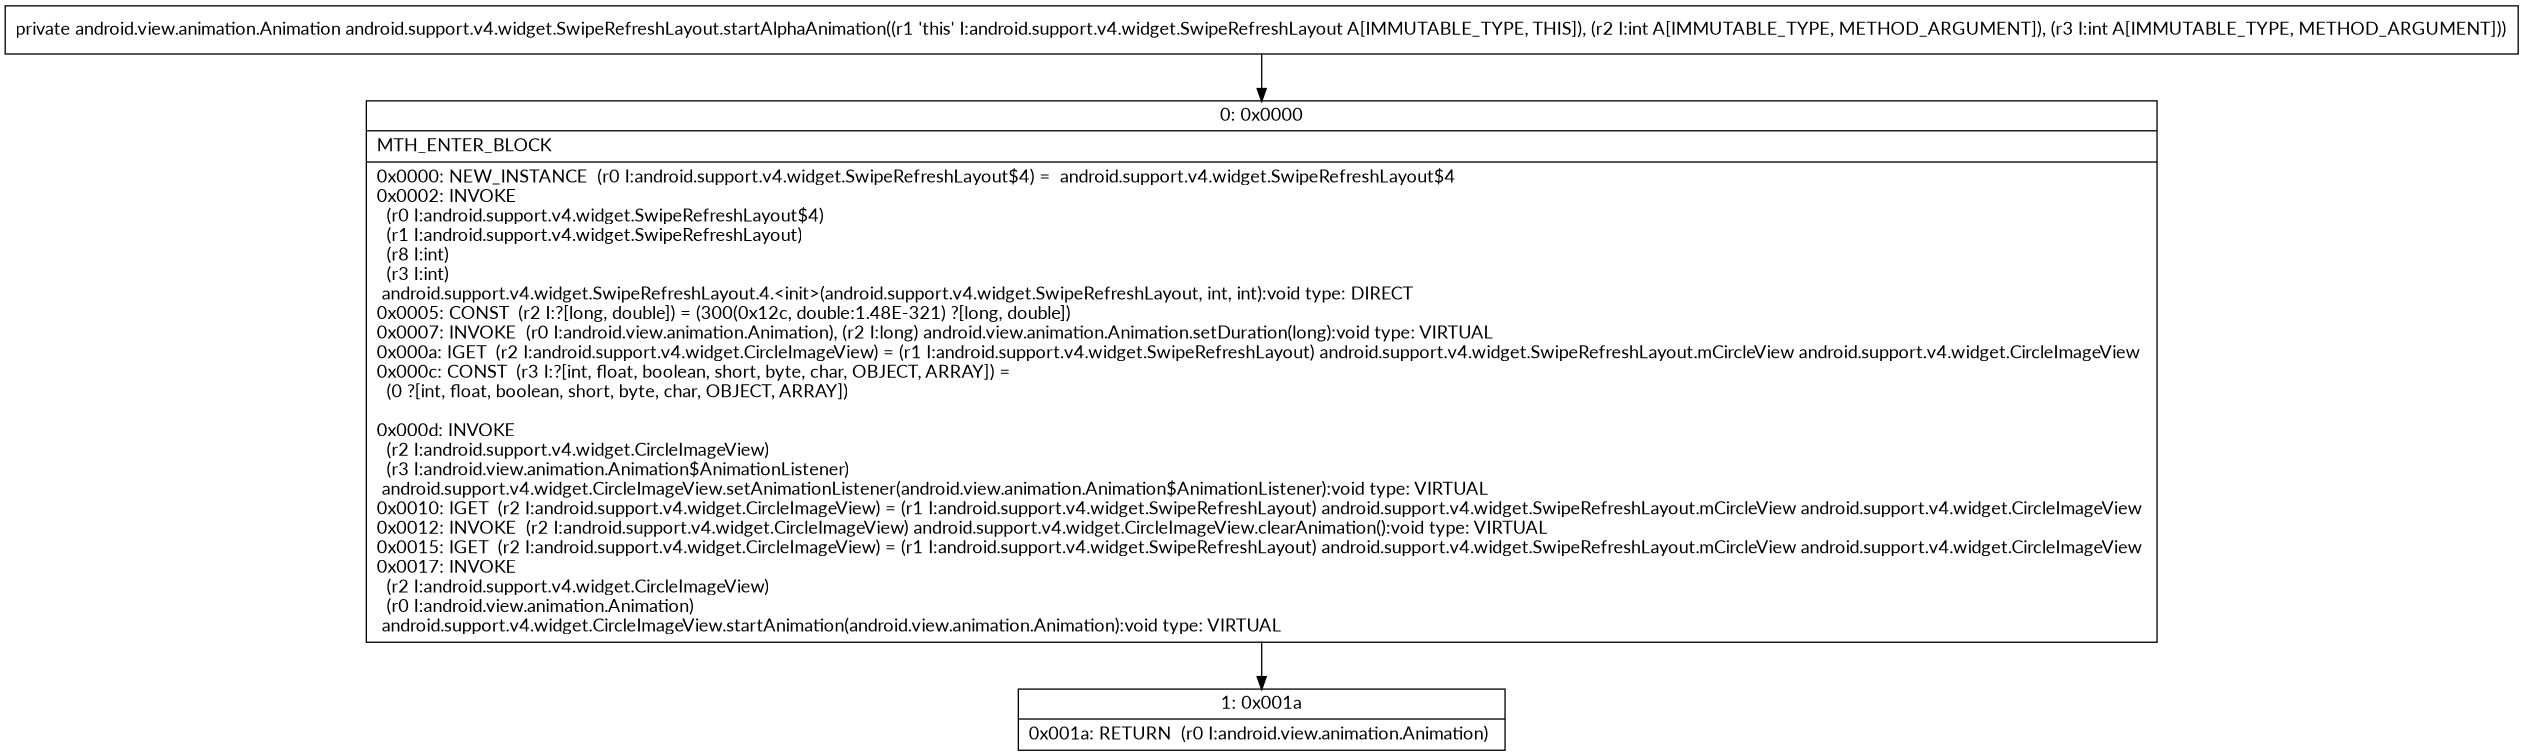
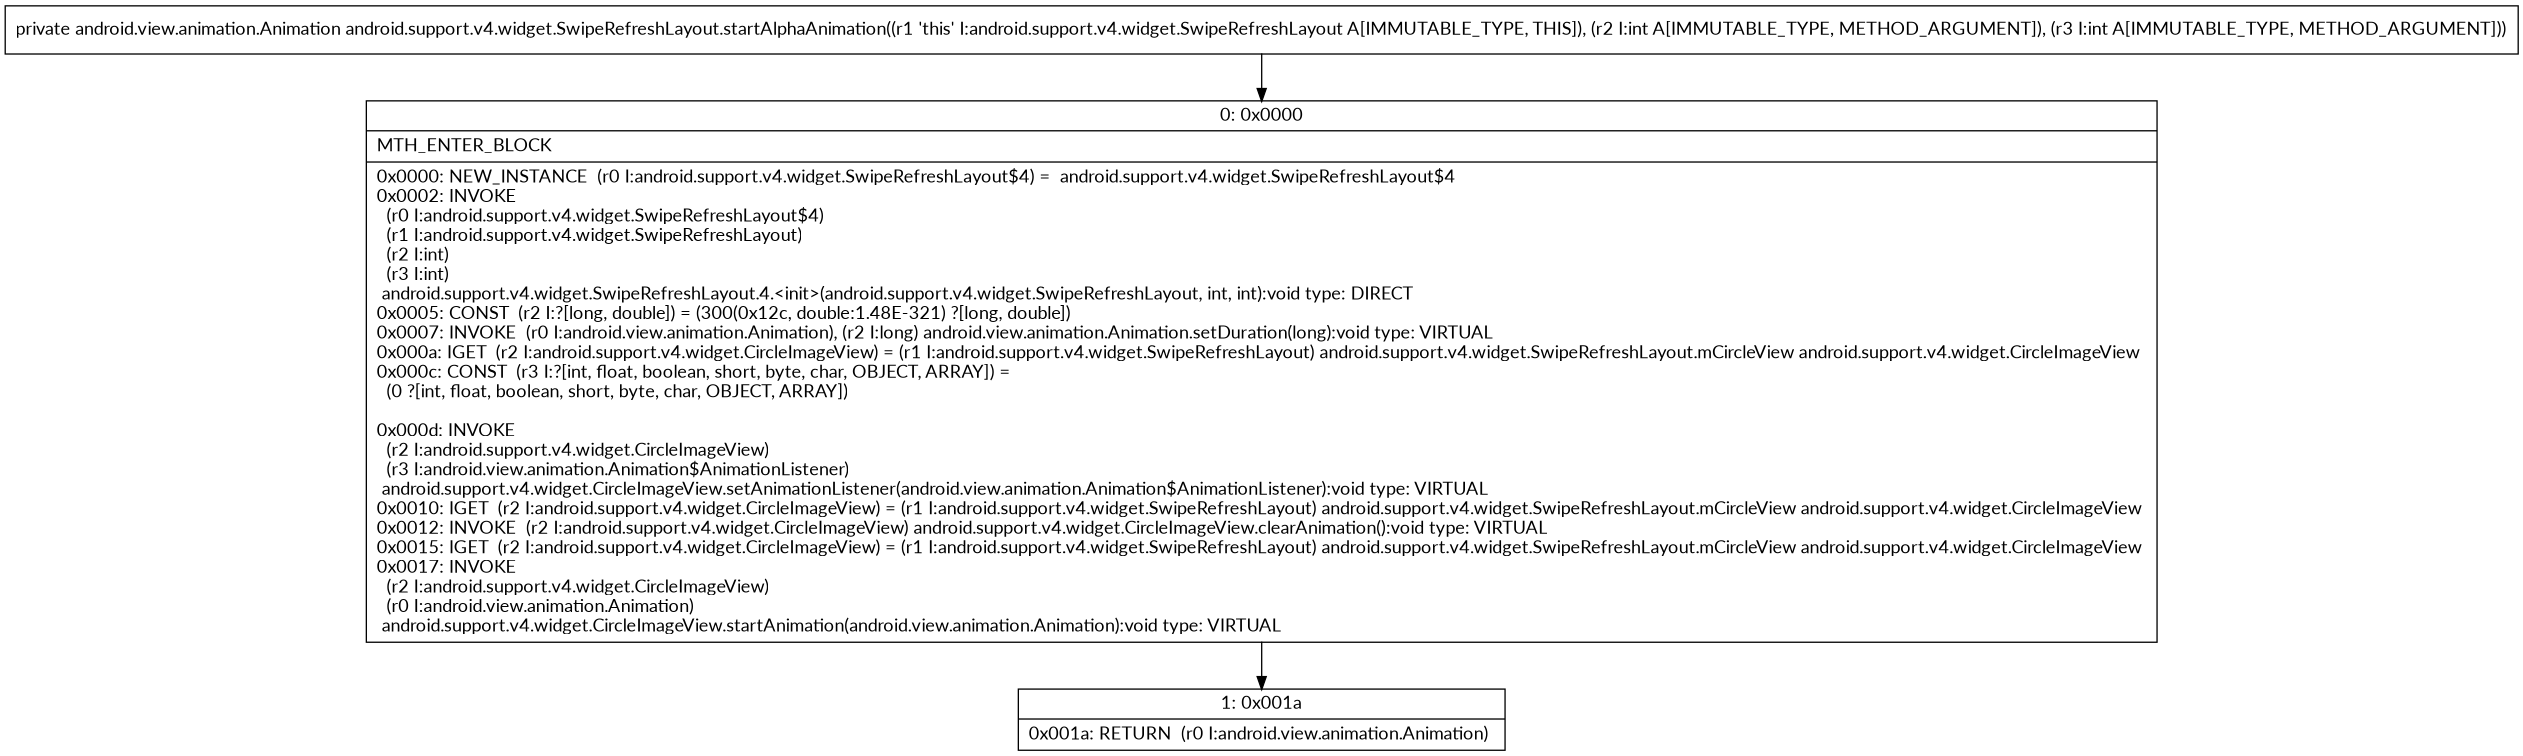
node "0: 0x0000": text "(r8 I:int)" -> "(r2 I:int)"
